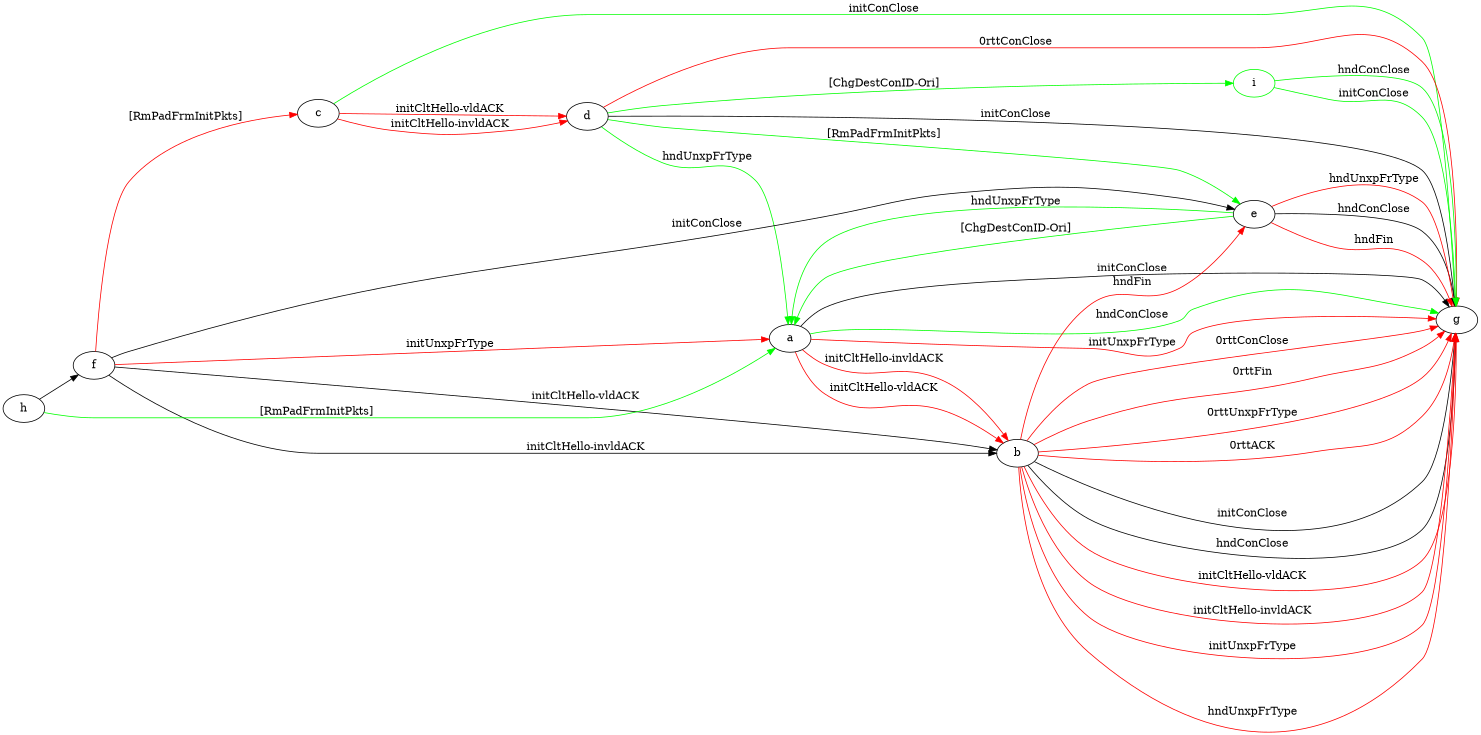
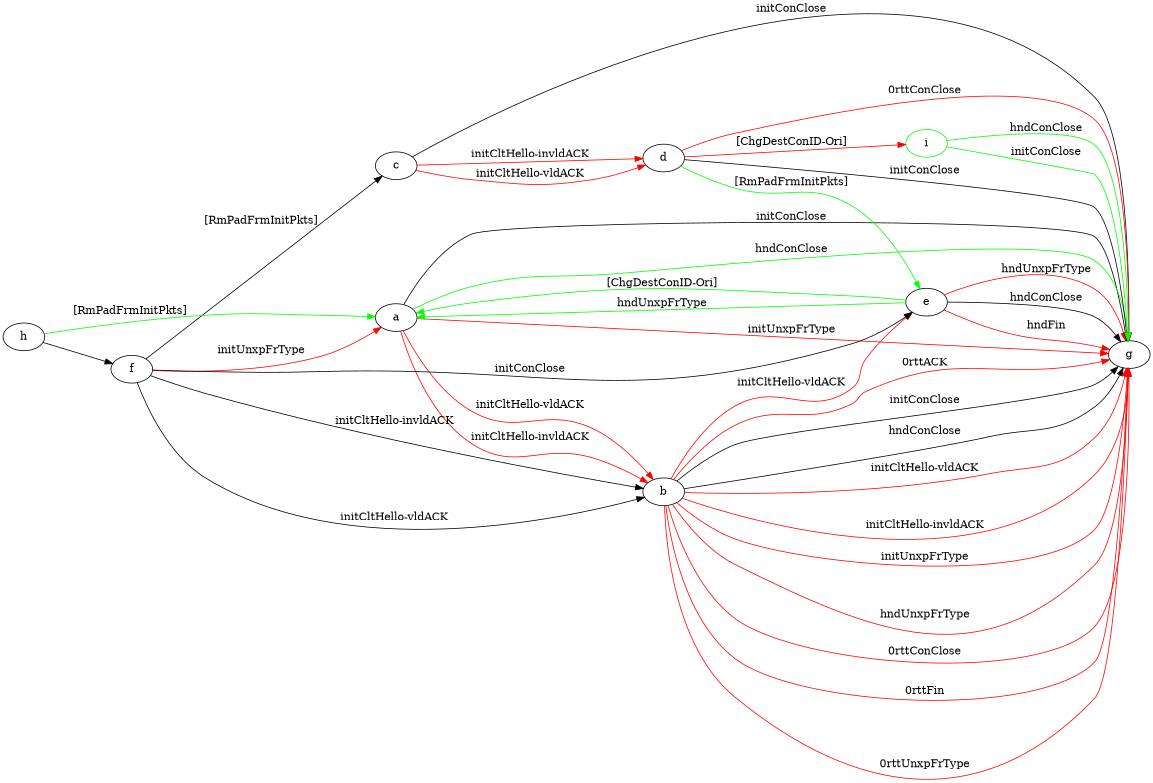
edge "c" -> "g": color green -> black
edge "d" -> "i": color green -> red
edge "d" -> "a": removed, label "hndUnxpFrType"
edge "f" -> "c": color red -> black
edge "b" -> "e": label "hndFin " -> "initCltHello-vldACK "
